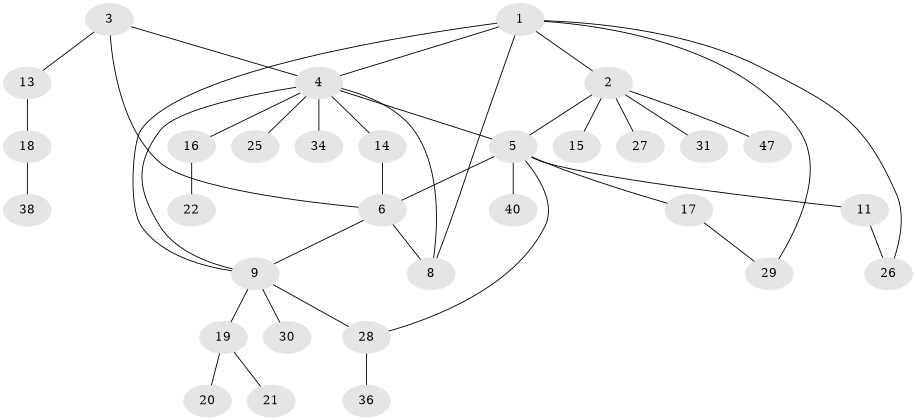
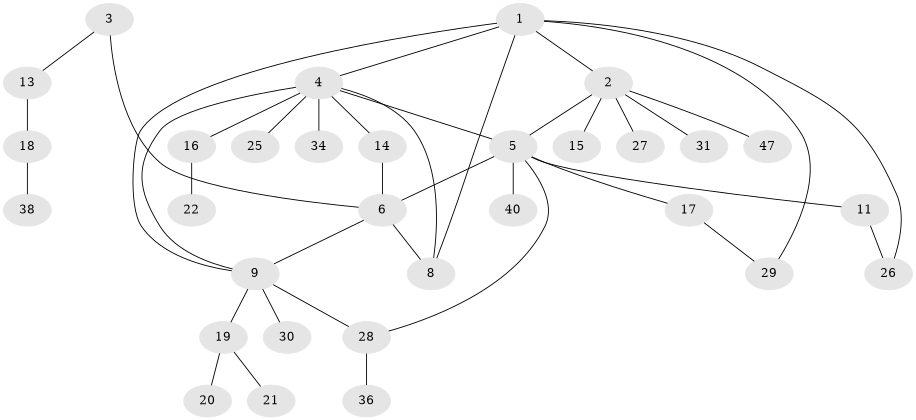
edge "3" -- "4": removed
